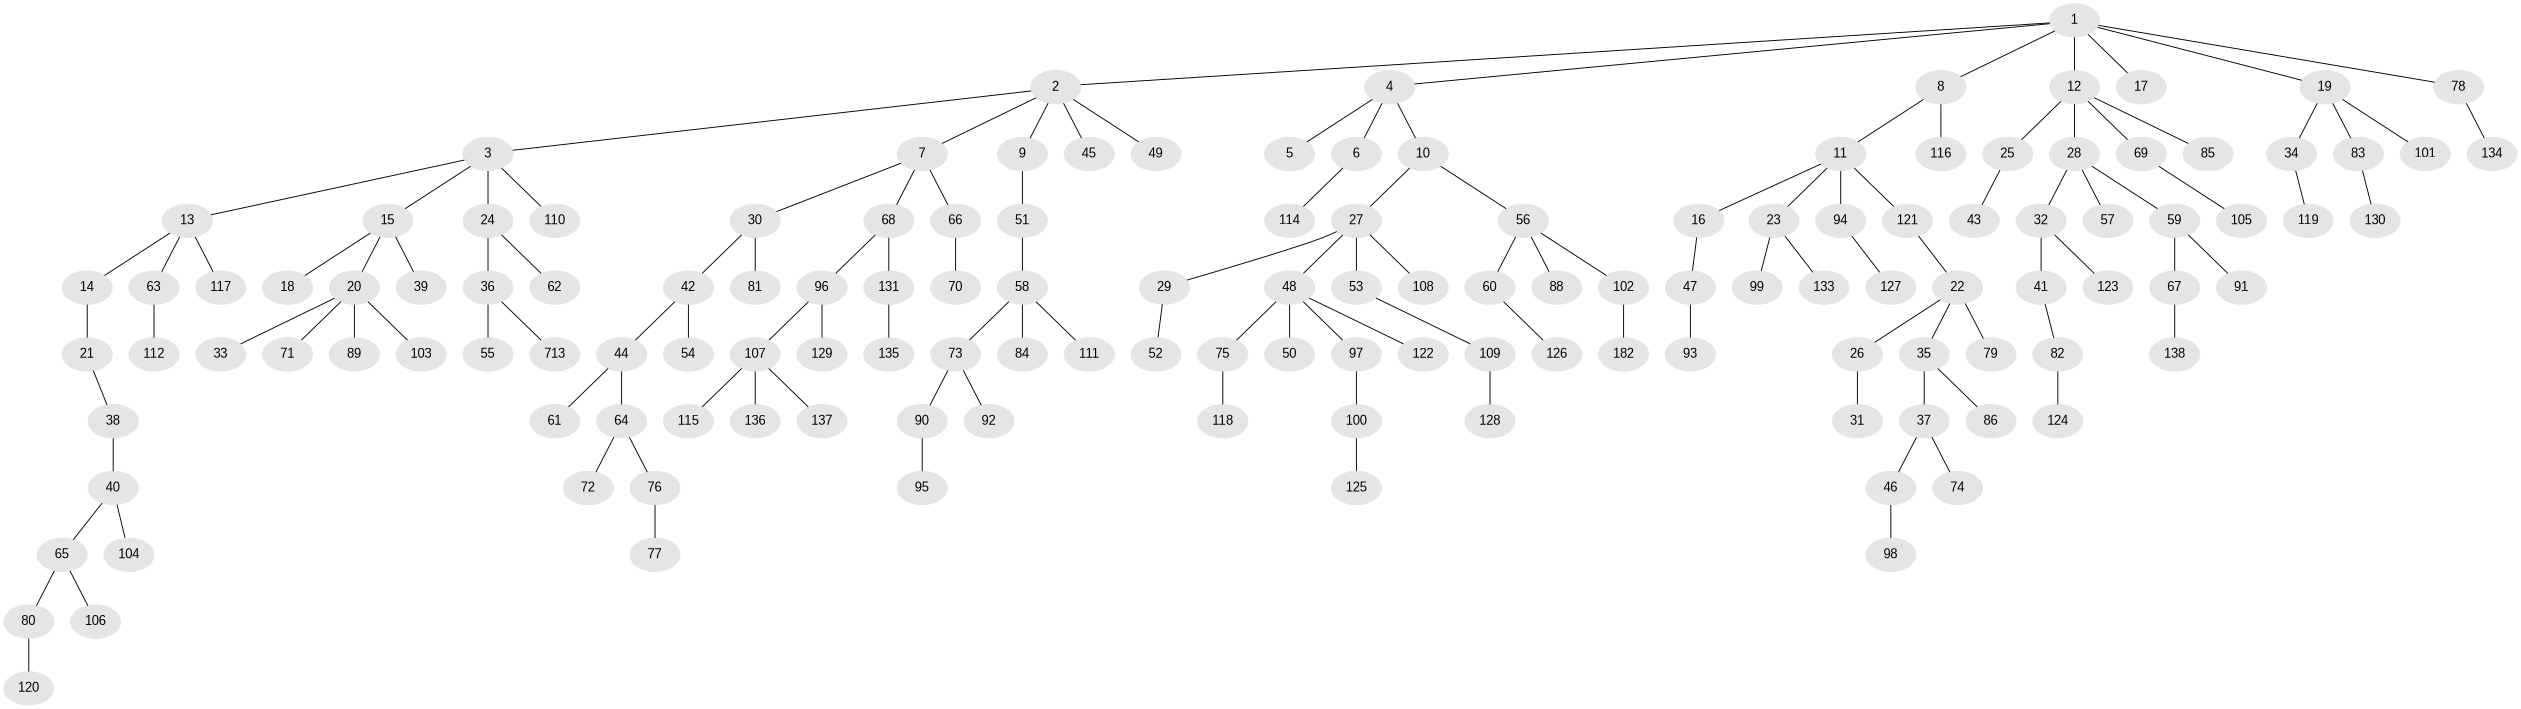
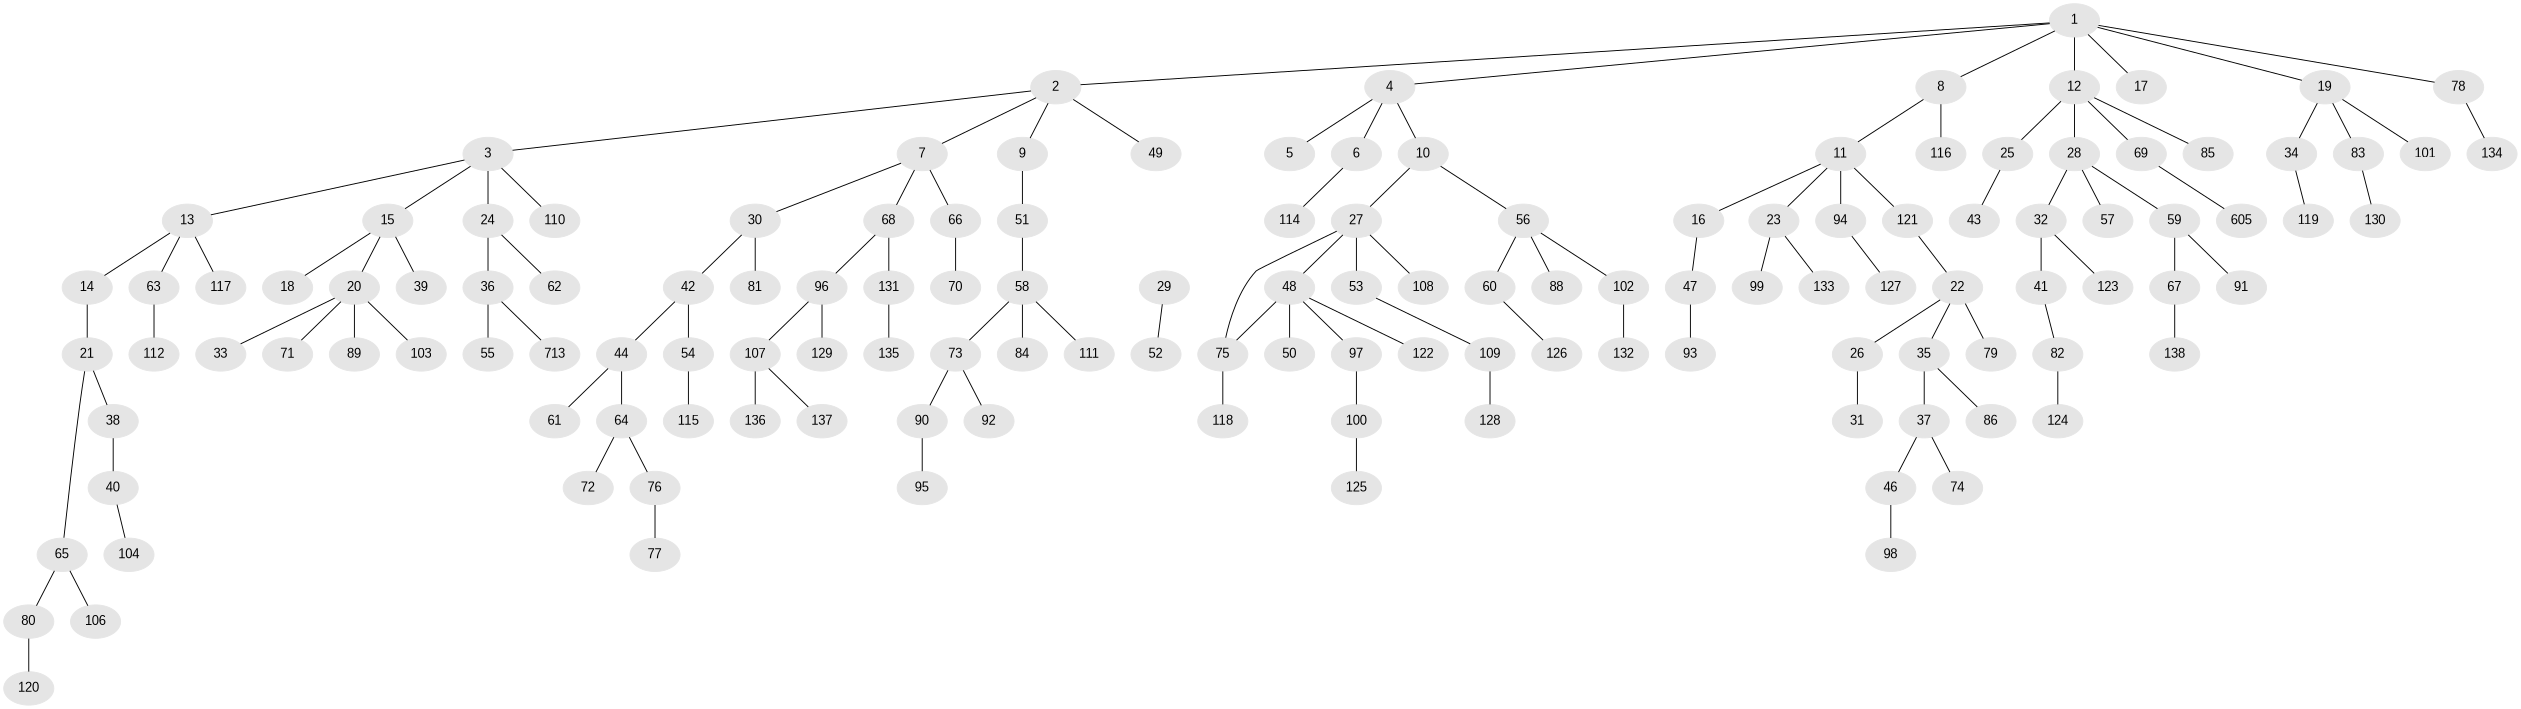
node "45": removed
node "105": label "105" -> "605"
edge "27" -- "29": now "27" -- "75"
node "182": label "182" -> "132"
edge "107" -- "115": now "54" -- "115"
edge "40" -- "65": now "21" -- "65"
